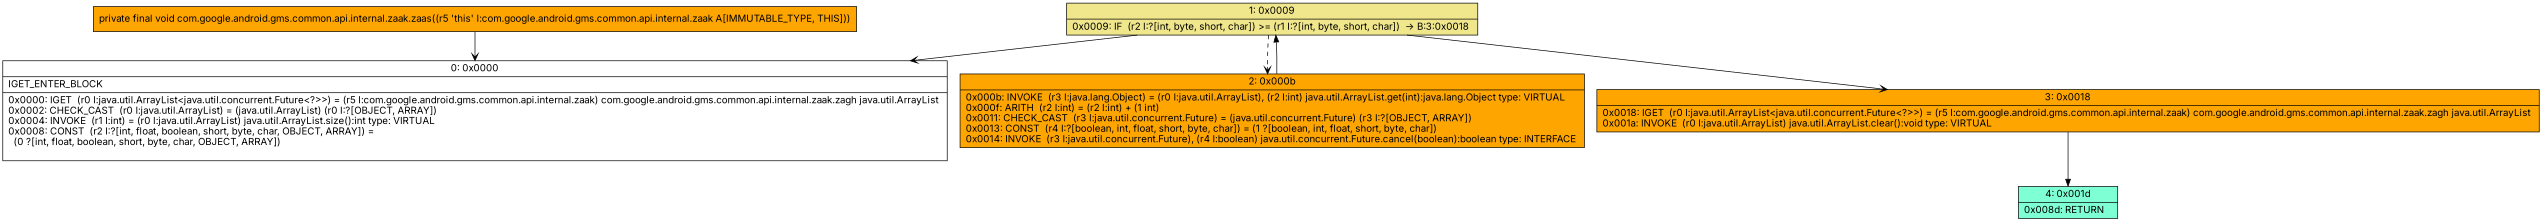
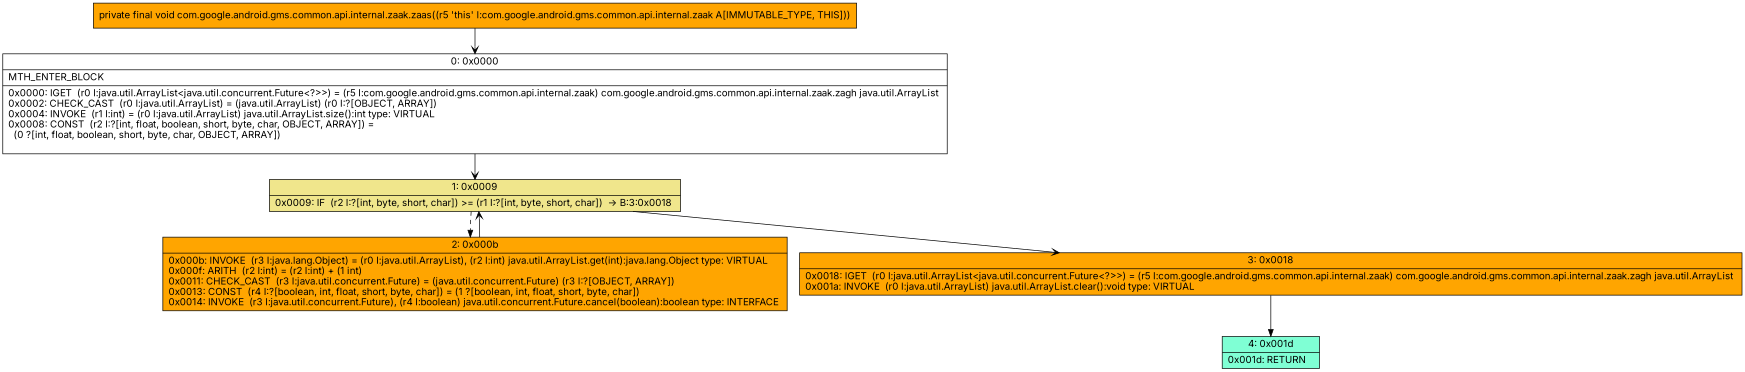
edge "1: 0x0009" -> "0: 0x0000": reversed
edge "1: 0x0009" -> "2: 0x000b": arrowhead vee -> normal
edge "2: 0x000b" -> "1: 0x0009": arrowhead normal -> vee
node "0: 0x0000": text "IGET_ENTER_BLOCK" -> "MTH_ENTER_BLOCK"
node "4: 0x001d": text "0x008d: RETURN" -> "0x001d: RETURN"
